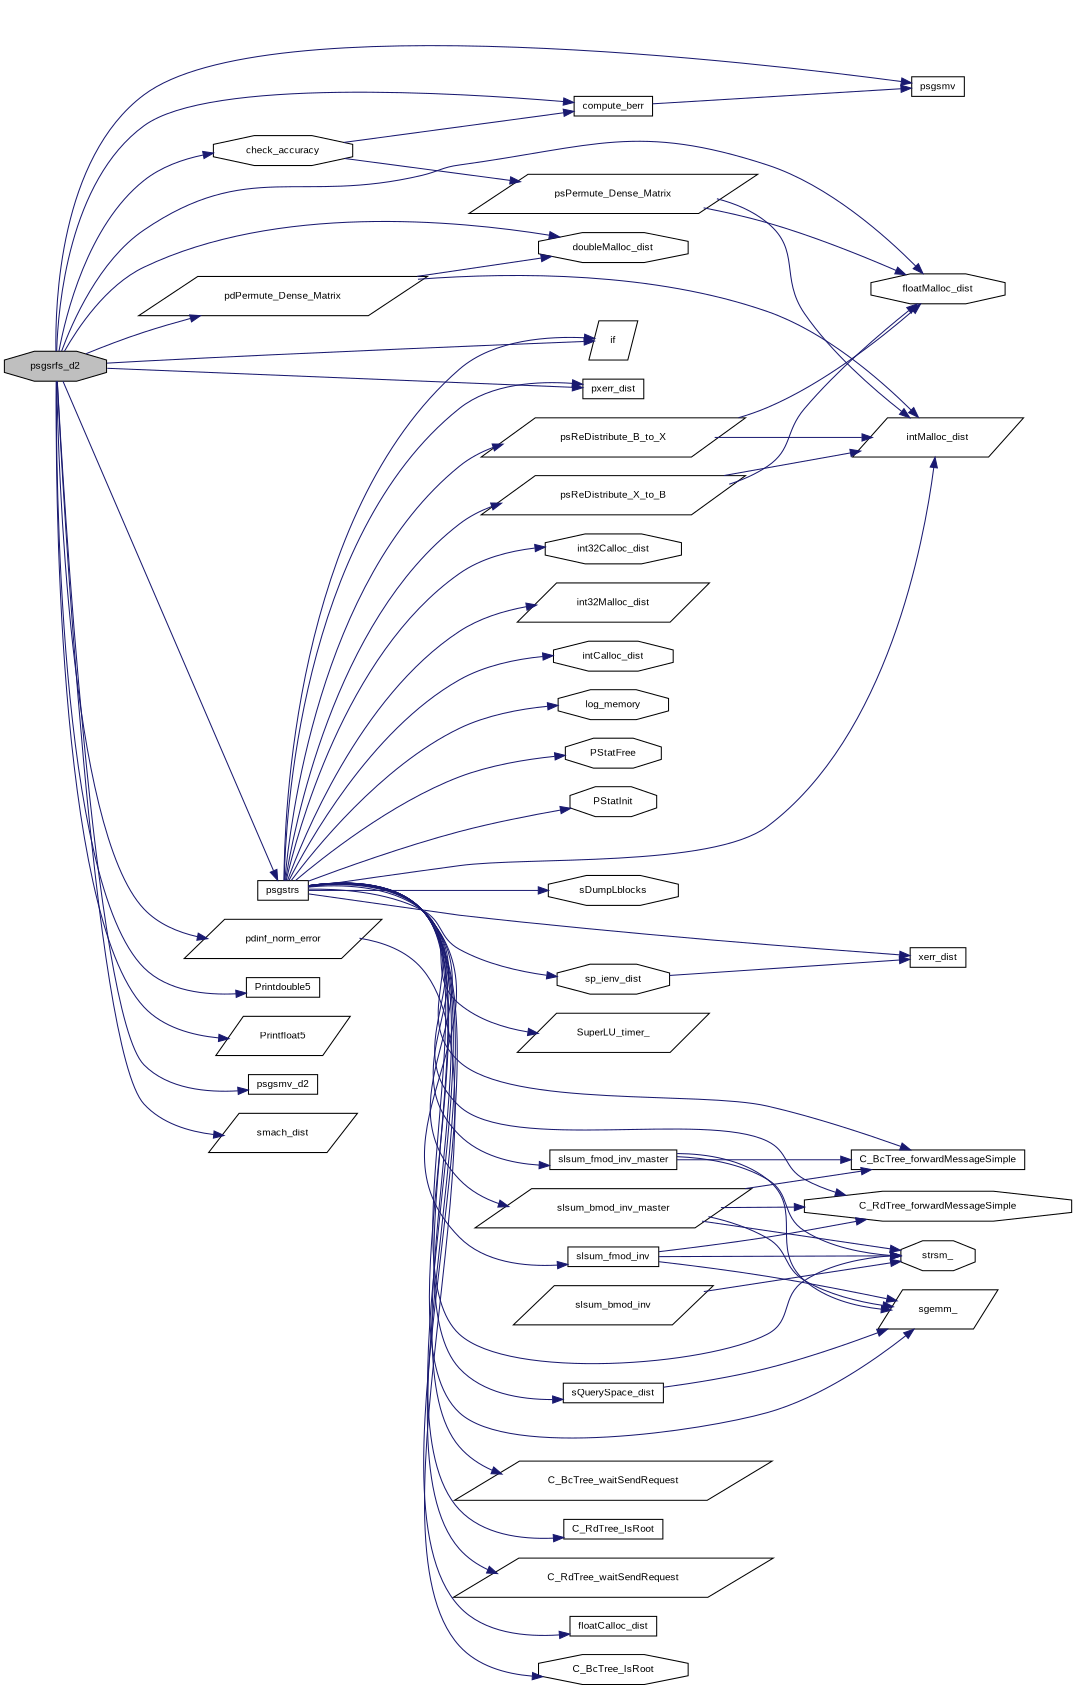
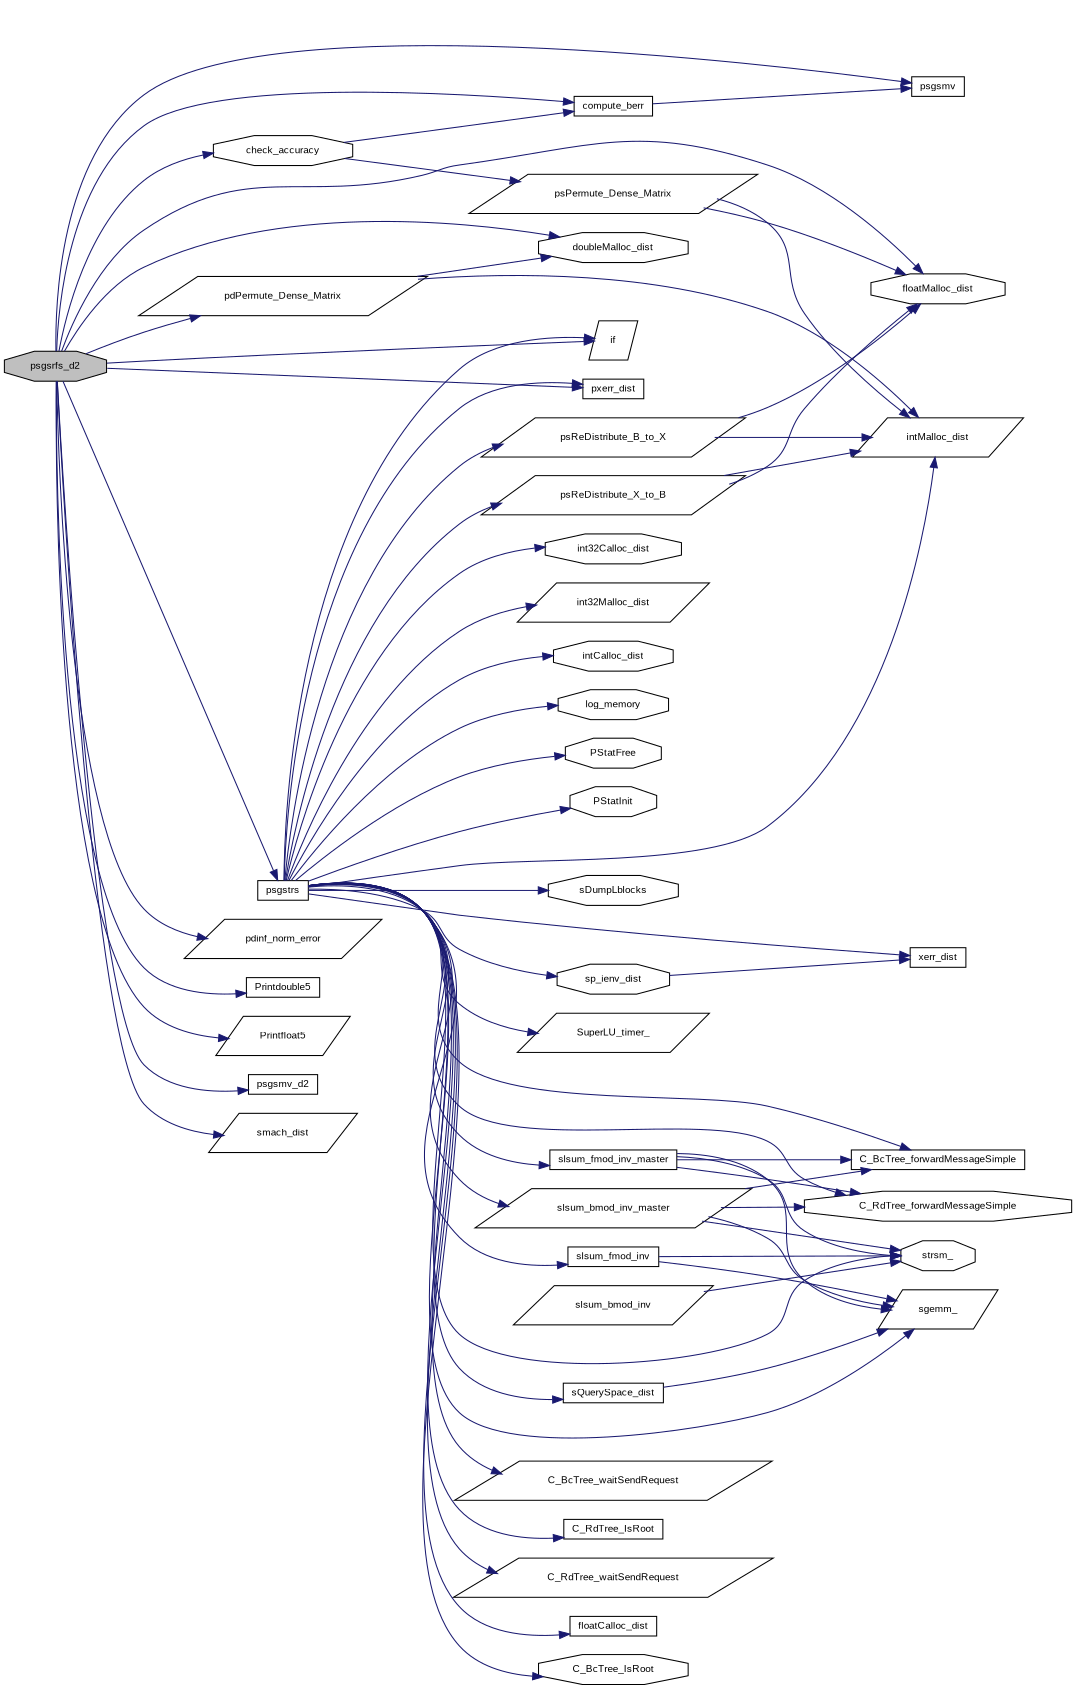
edge "slsum_fmod_inv" -> "C_RdTree_forwardMessageSimple": now "slsum_fmod_inv_master" -> "C_RdTree_forwardMessageSimple"
edge "pdinf_norm_error" -> "C_BcTree_IsRoot": now "psgstrs" -> "C_BcTree_IsRoot"
